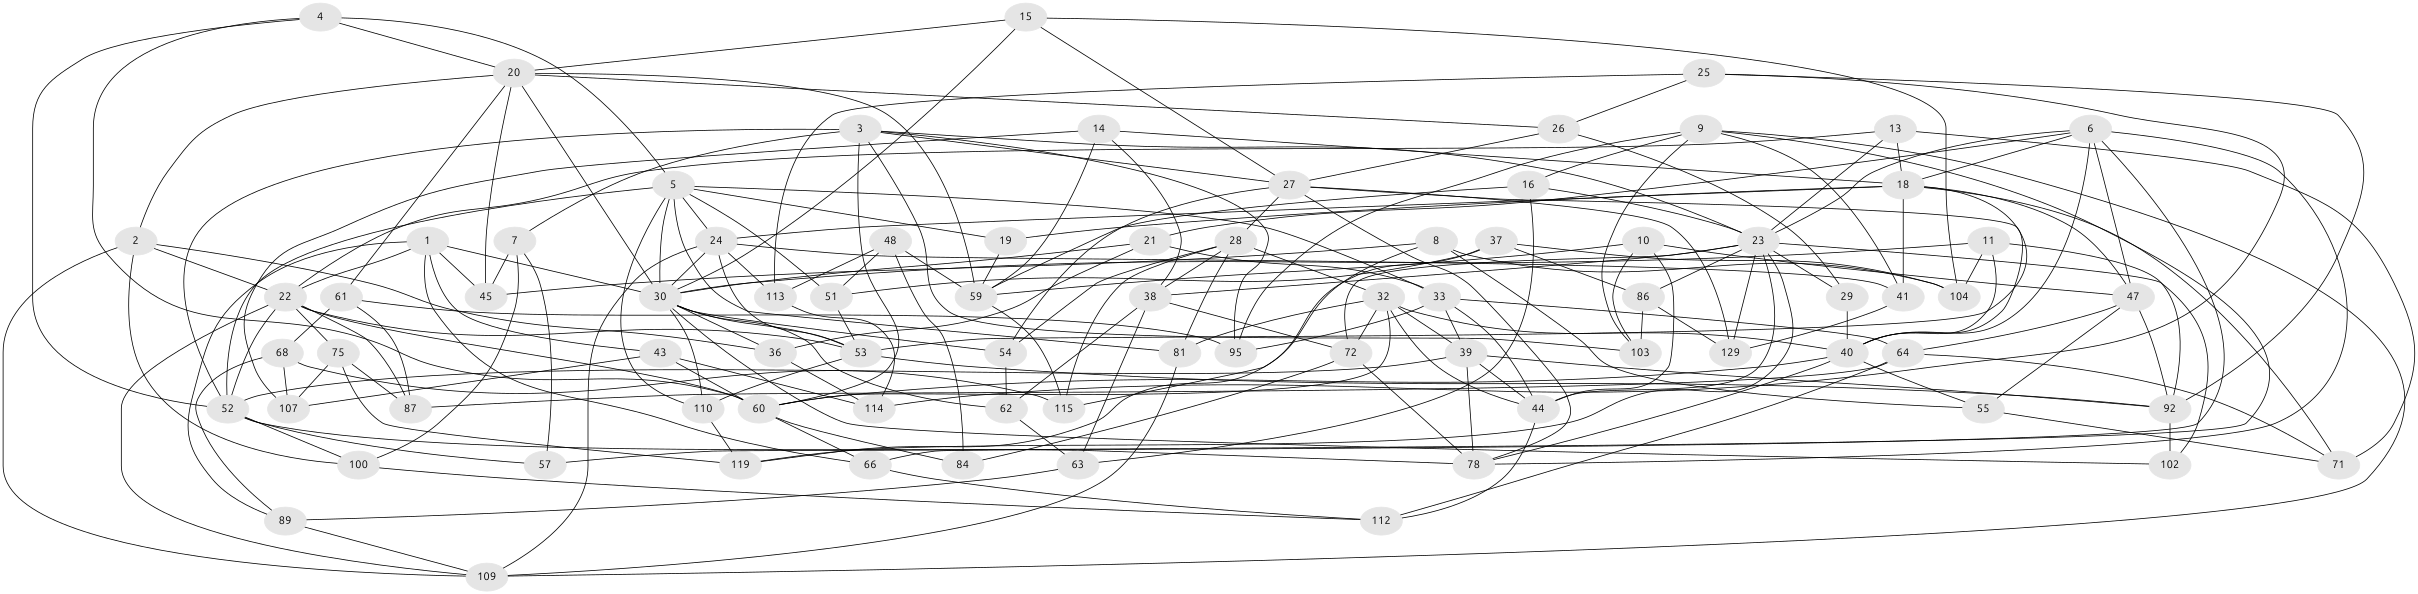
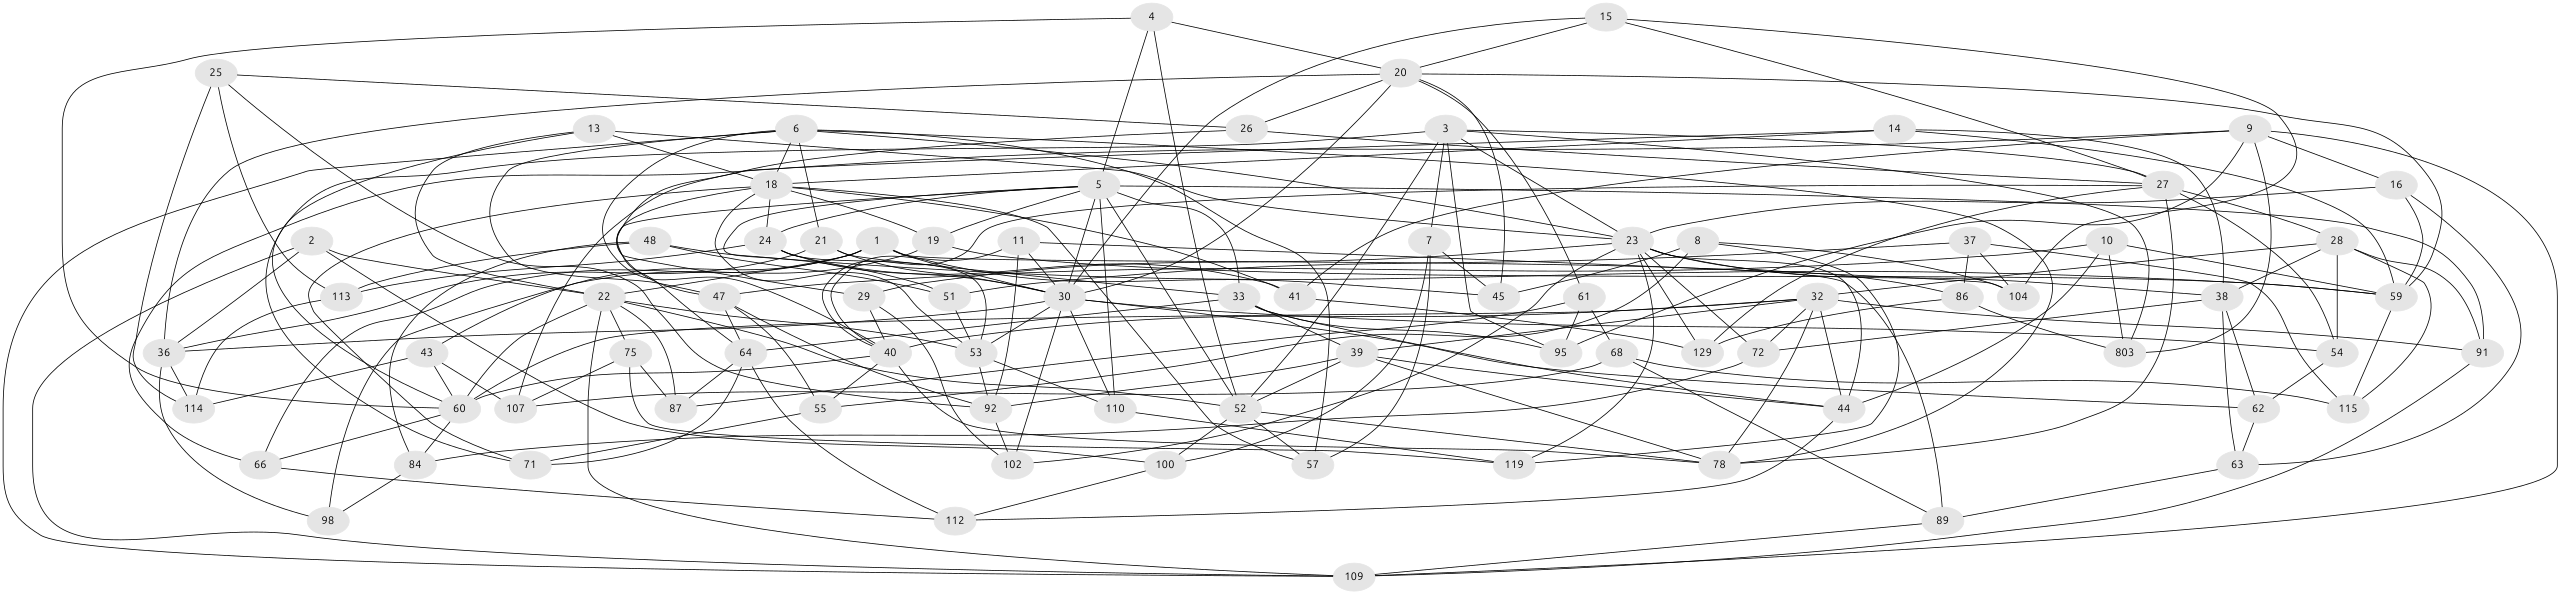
edge "20" -- "2": now "20" -- "36"
edge "5" -- "64": added
edge "18" -- "57": added
node "81": label "81" -> "91"
node "103": label "103" -> "803"
edge "29" -- "102": added
edge "24" -- "109": now "6" -- "109"
edge "72" -- "78": now "32" -- "78"
node "98": added
